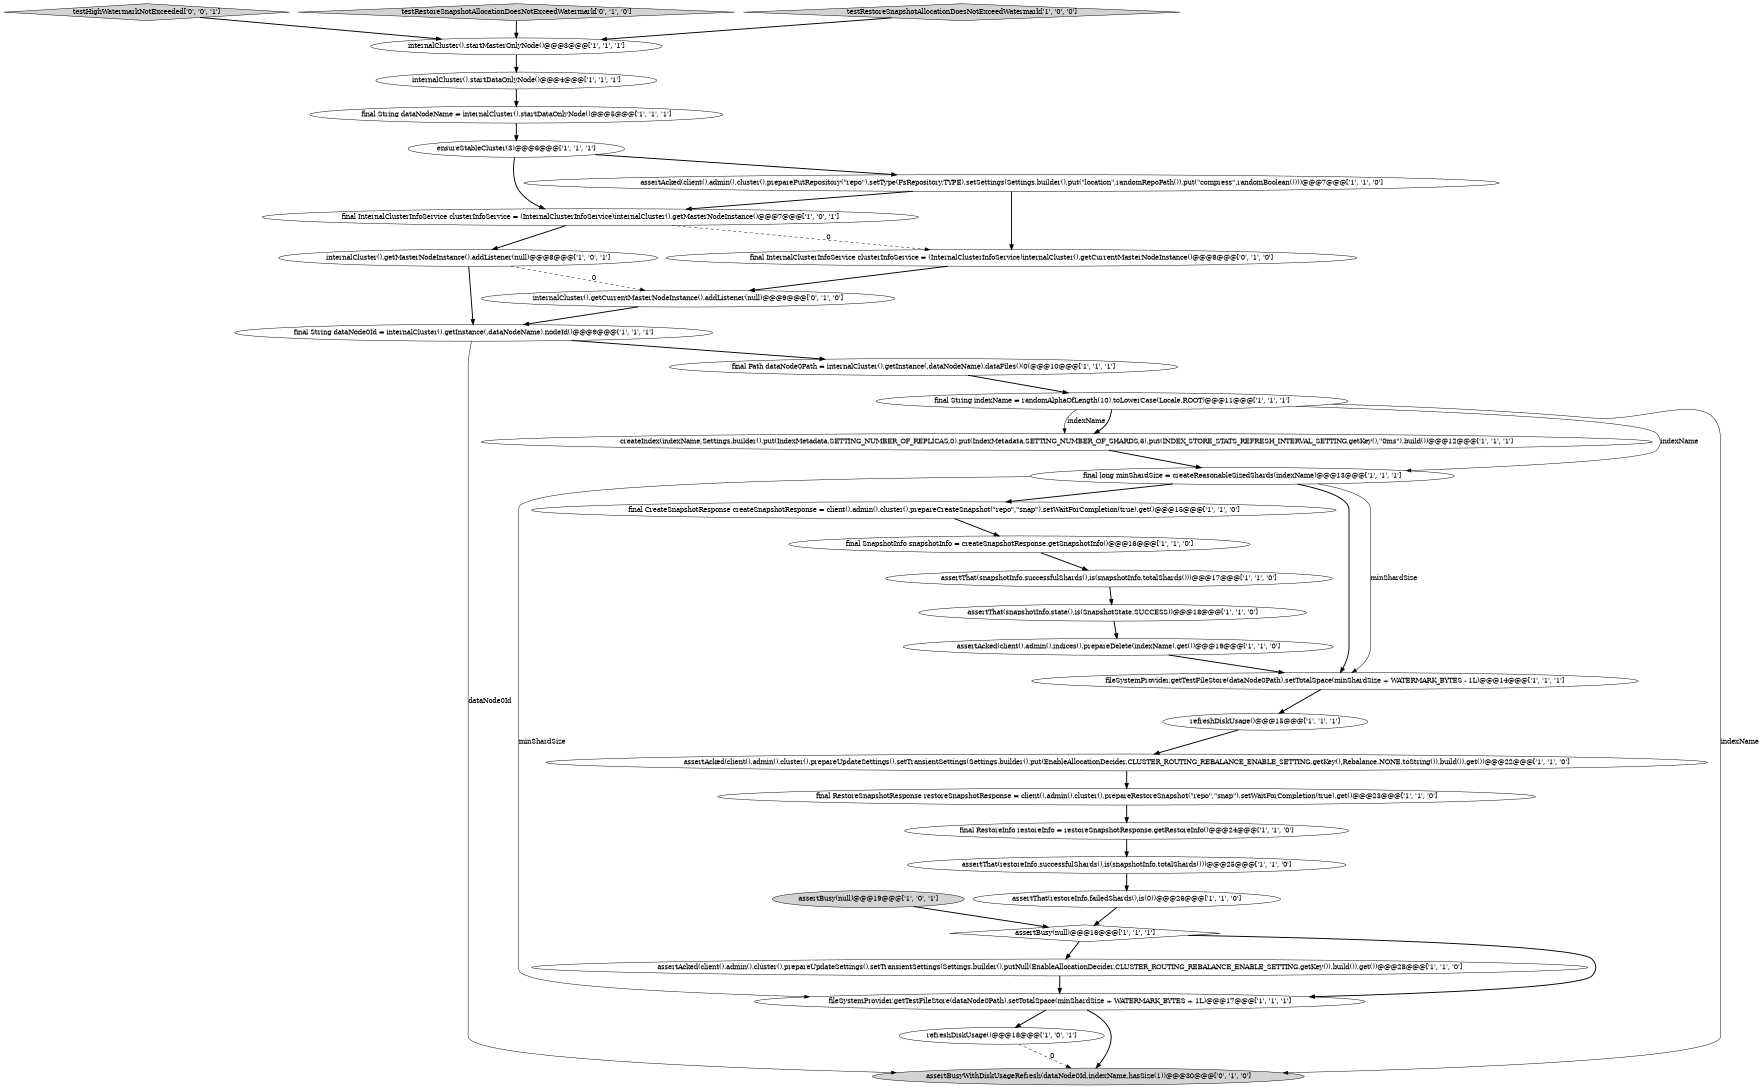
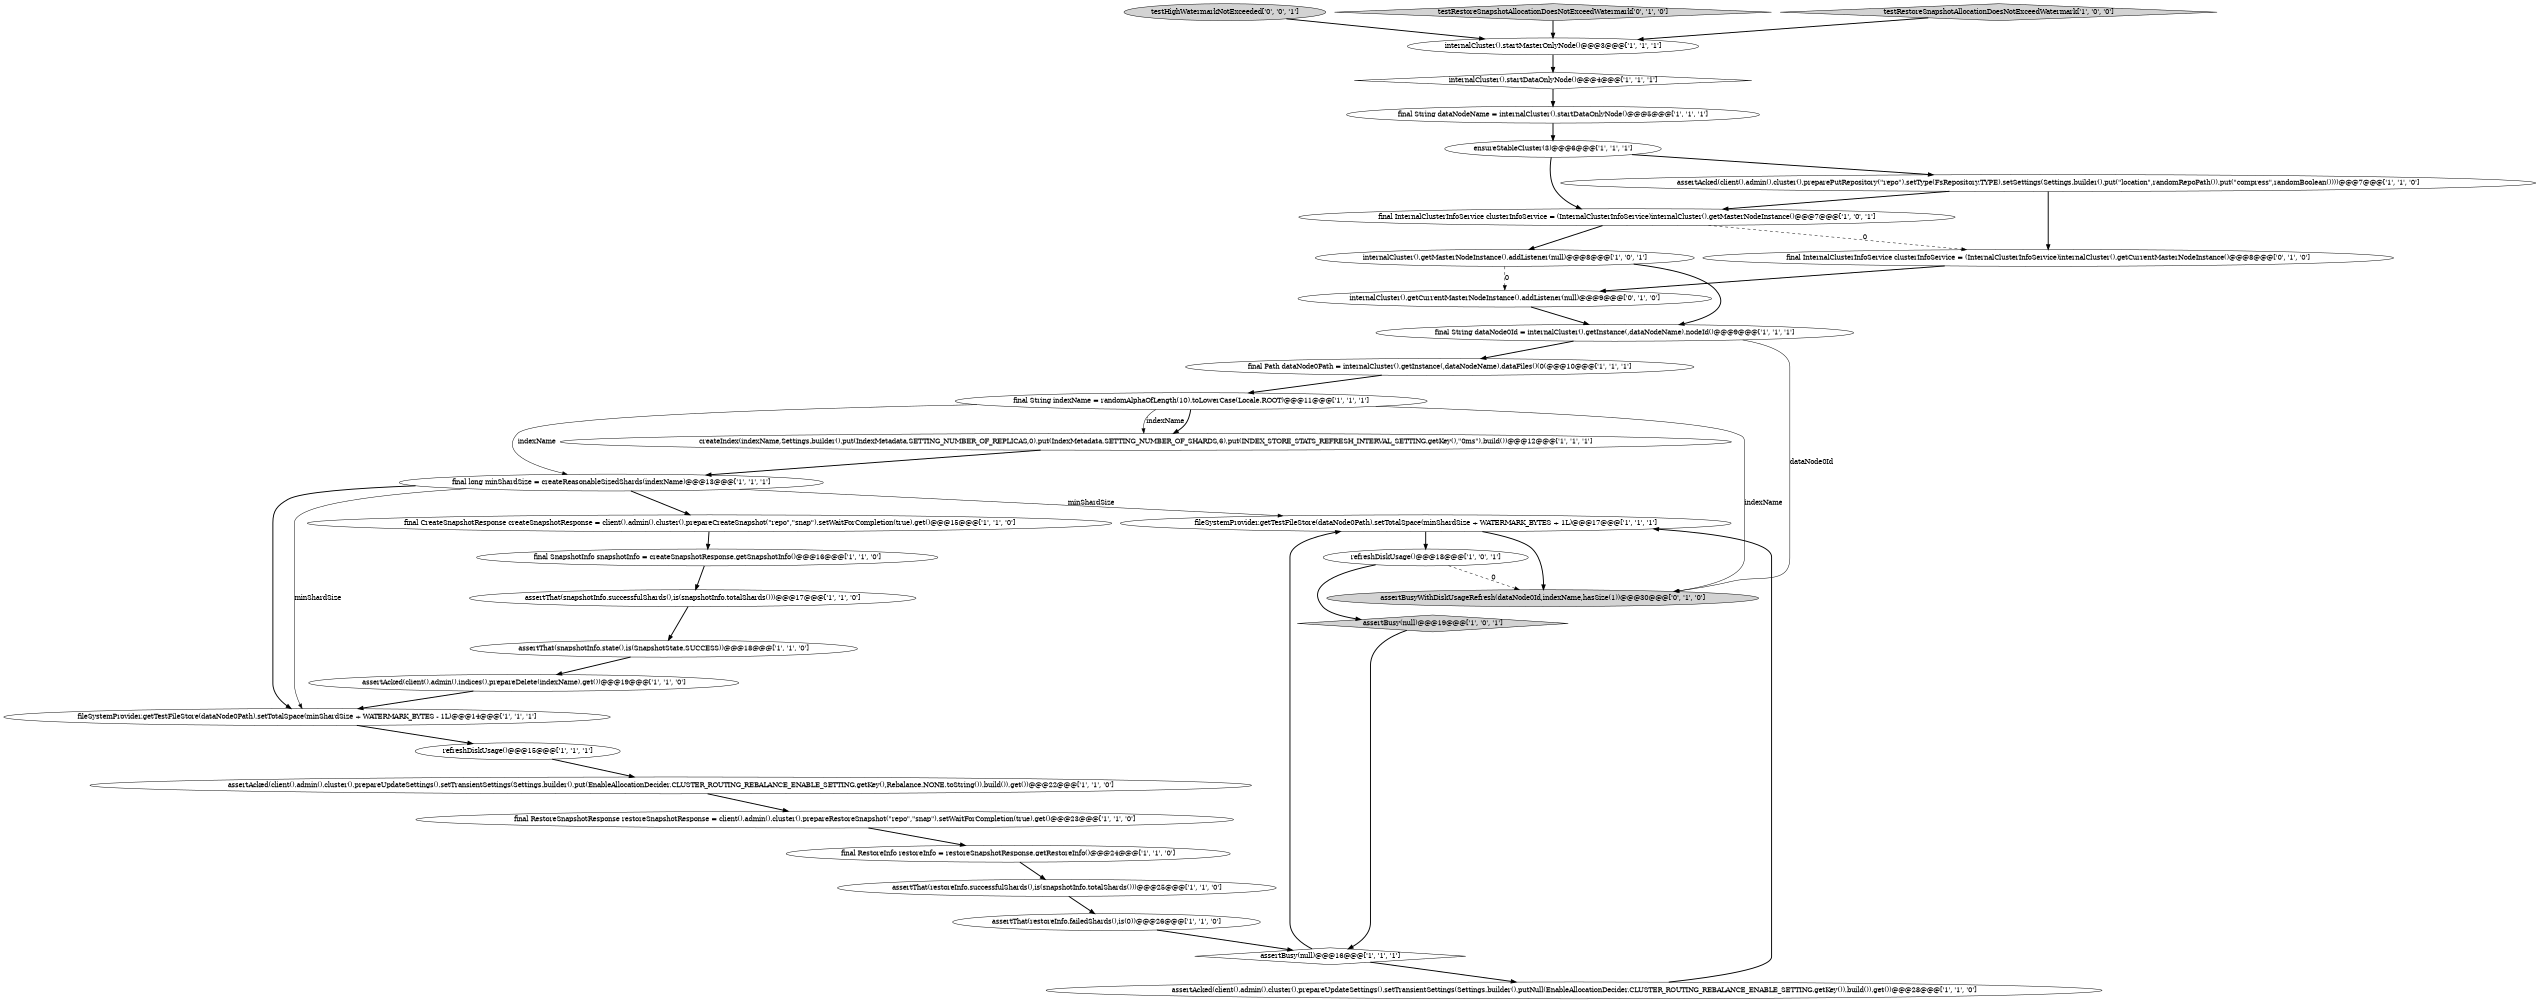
node "testHighWatermarkNotExceeded['0', '0', '1']": shape diamond -> ellipse
node "internalCluster().startDataOnlyNode()@@@4@@@['1', '1', '1']": shape ellipse -> diamond
edge "refreshDiskUsage()@@@18@@@['1', '0', '1']" -> "assertBusy(null)@@@19@@@['1', '0', '1']": added
node "assertBusy(null)@@@19@@@['1', '0', '1']": shape ellipse -> diamond
